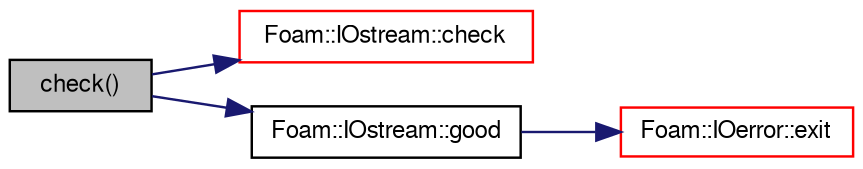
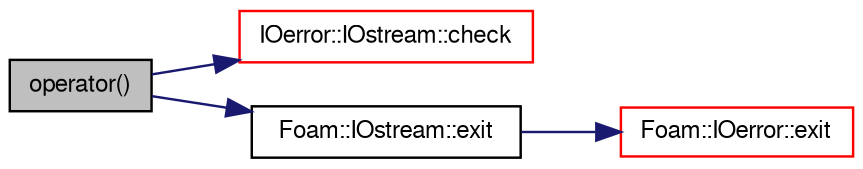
node "Foam::IOstream::check": label "Foam::IOstream::check" -> "IOerror::IOstream::check"
node "check()": label "check()" -> "operator()"
node "Foam::IOstream::good": label "Foam::IOstream::good" -> "Foam::IOstream::exit"
